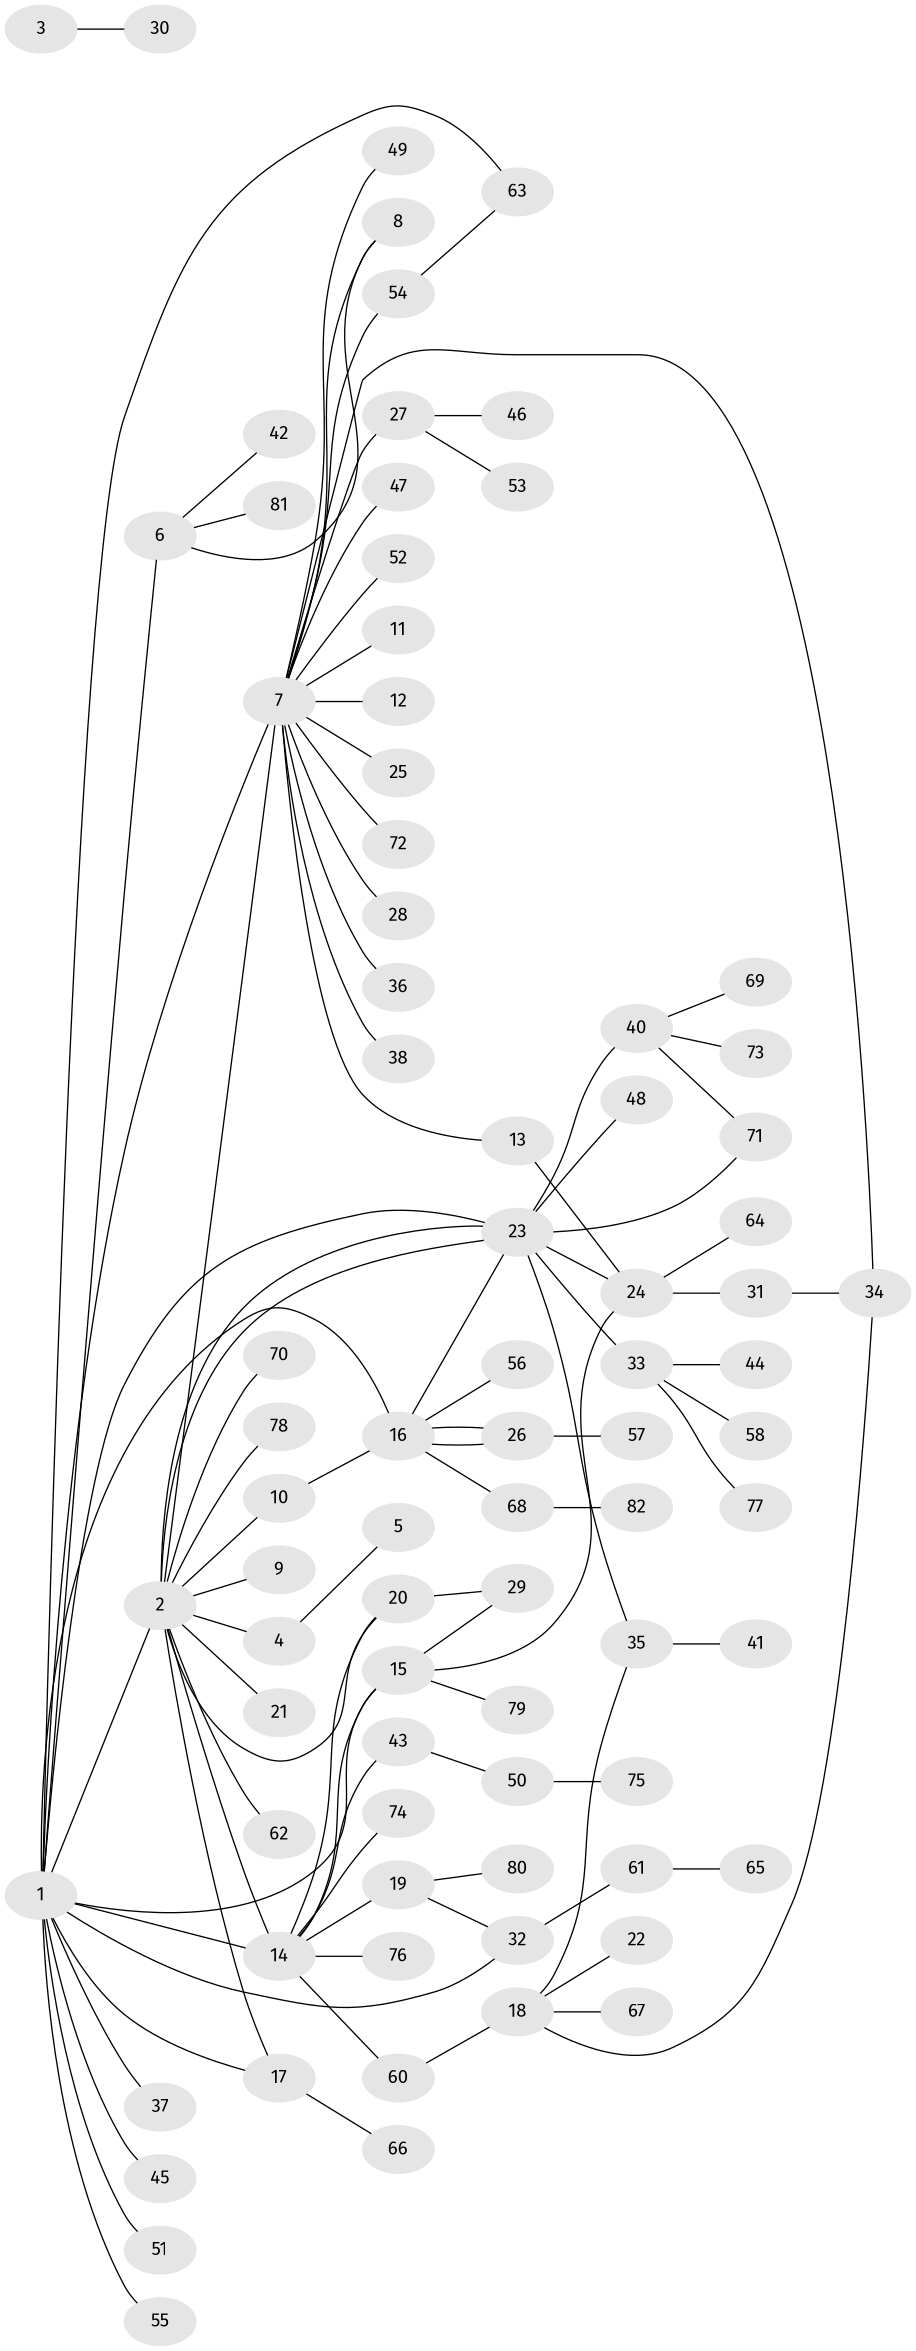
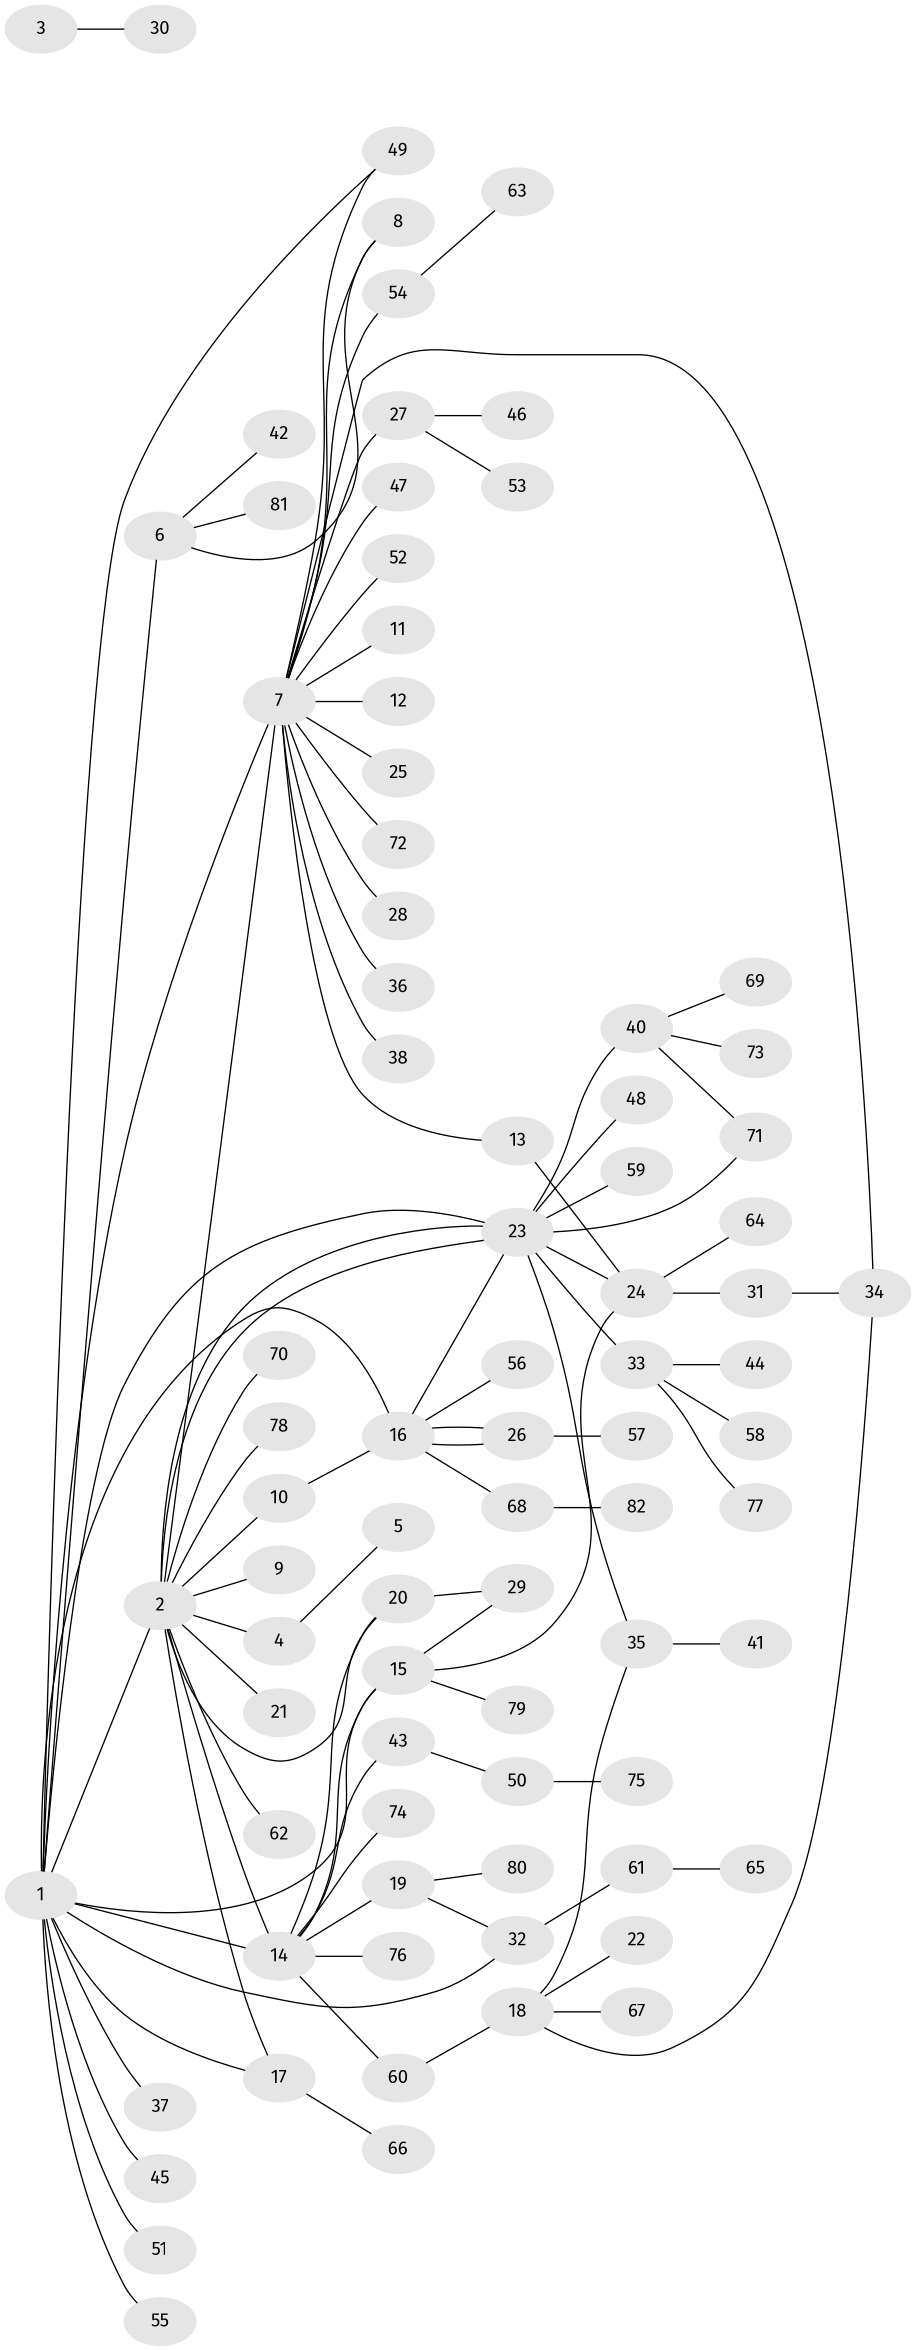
edge "63" -- "1": now "49" -- "1"
node "59": added
